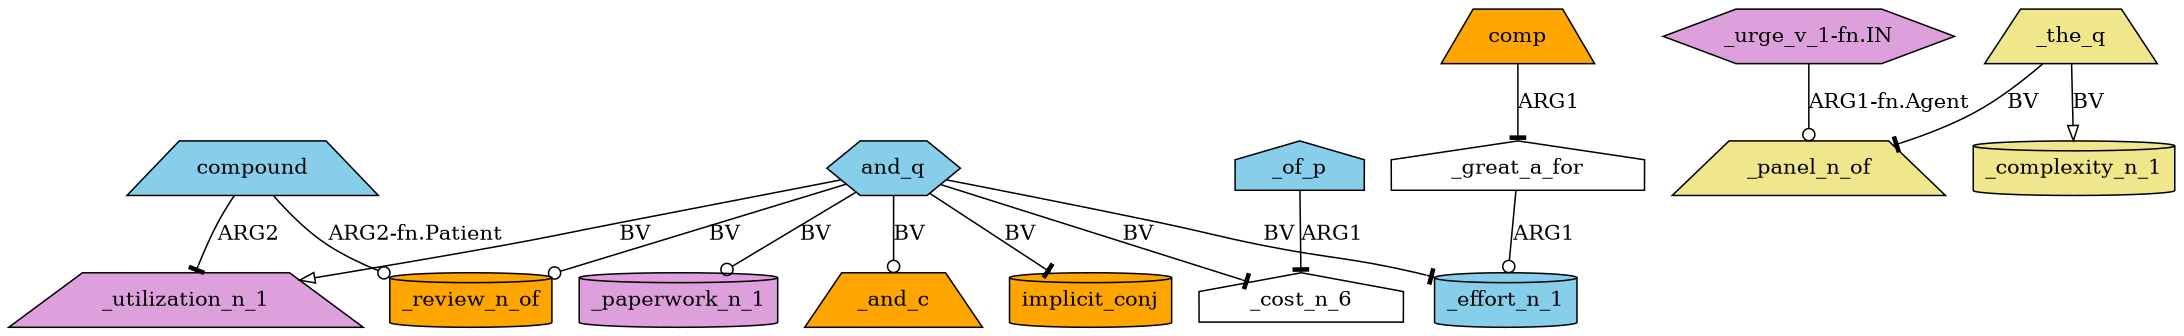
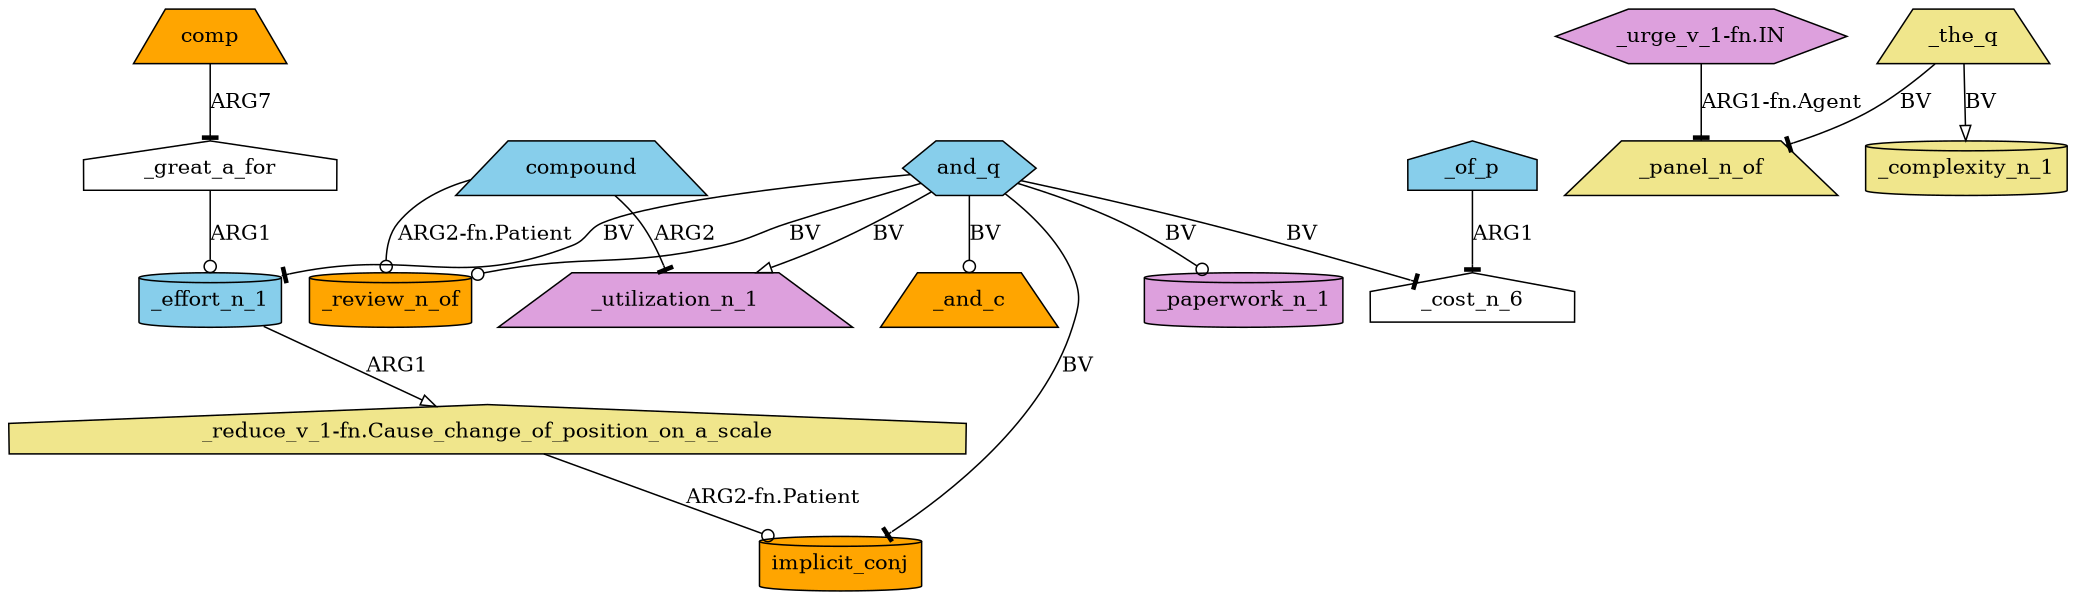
edge "_urge_v_1-fn.IN" -> "_panel_n_of": arrowhead odot -> tee
edge "comp" -> "_great_a_for": label "ARG1" -> "ARG7"
node "_reduce_v_1-fn.Cause_change_of_position_on_a_scale": added
